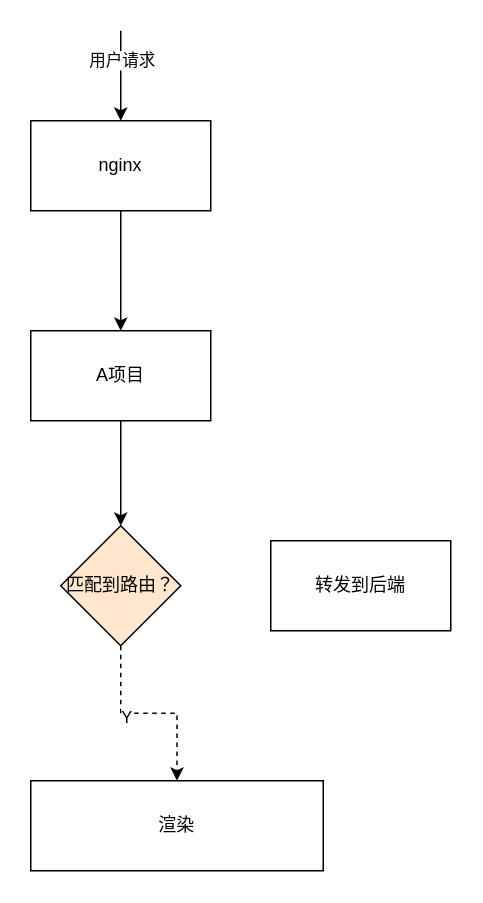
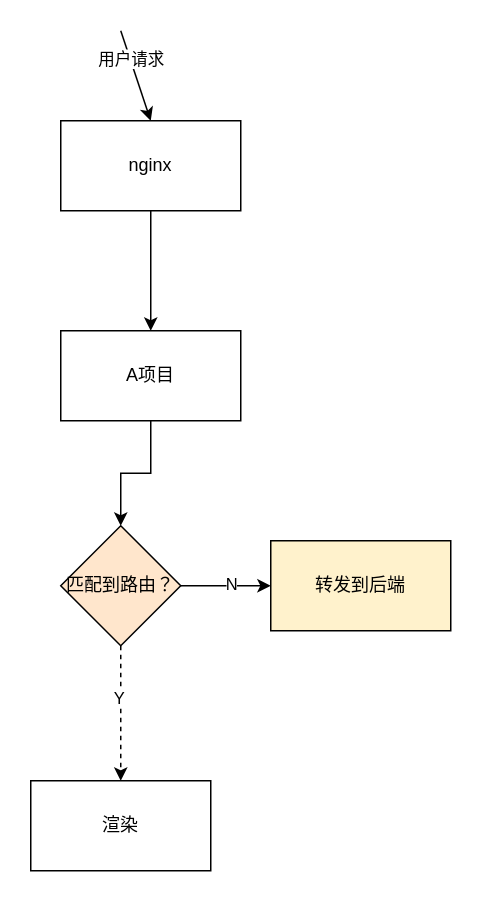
node "nginx": moved (121, 166) -> (151, 166)
node "A项目": moved (121, 376) -> (151, 376)
edge "匹配到路由？" -> "转发到后端": added, label "N"
node "转发到后端": fillcolor #ffffff -> #fff2cc
node "渲染": size 293x90 -> 180x90
